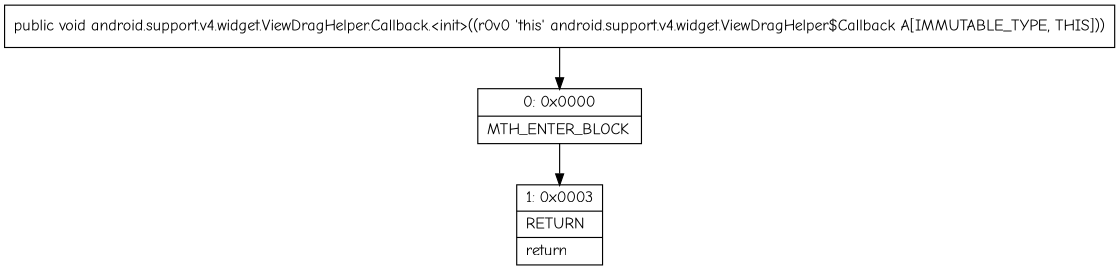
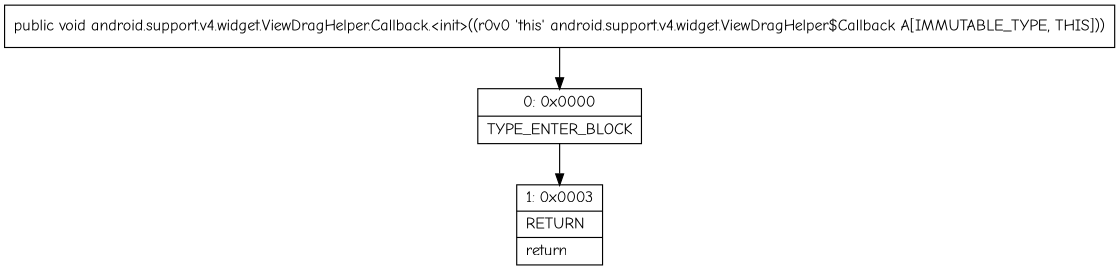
node "0: 0x0000": text "MTH_ENTER_BLOCK" -> "TYPE_ENTER_BLOCK"
